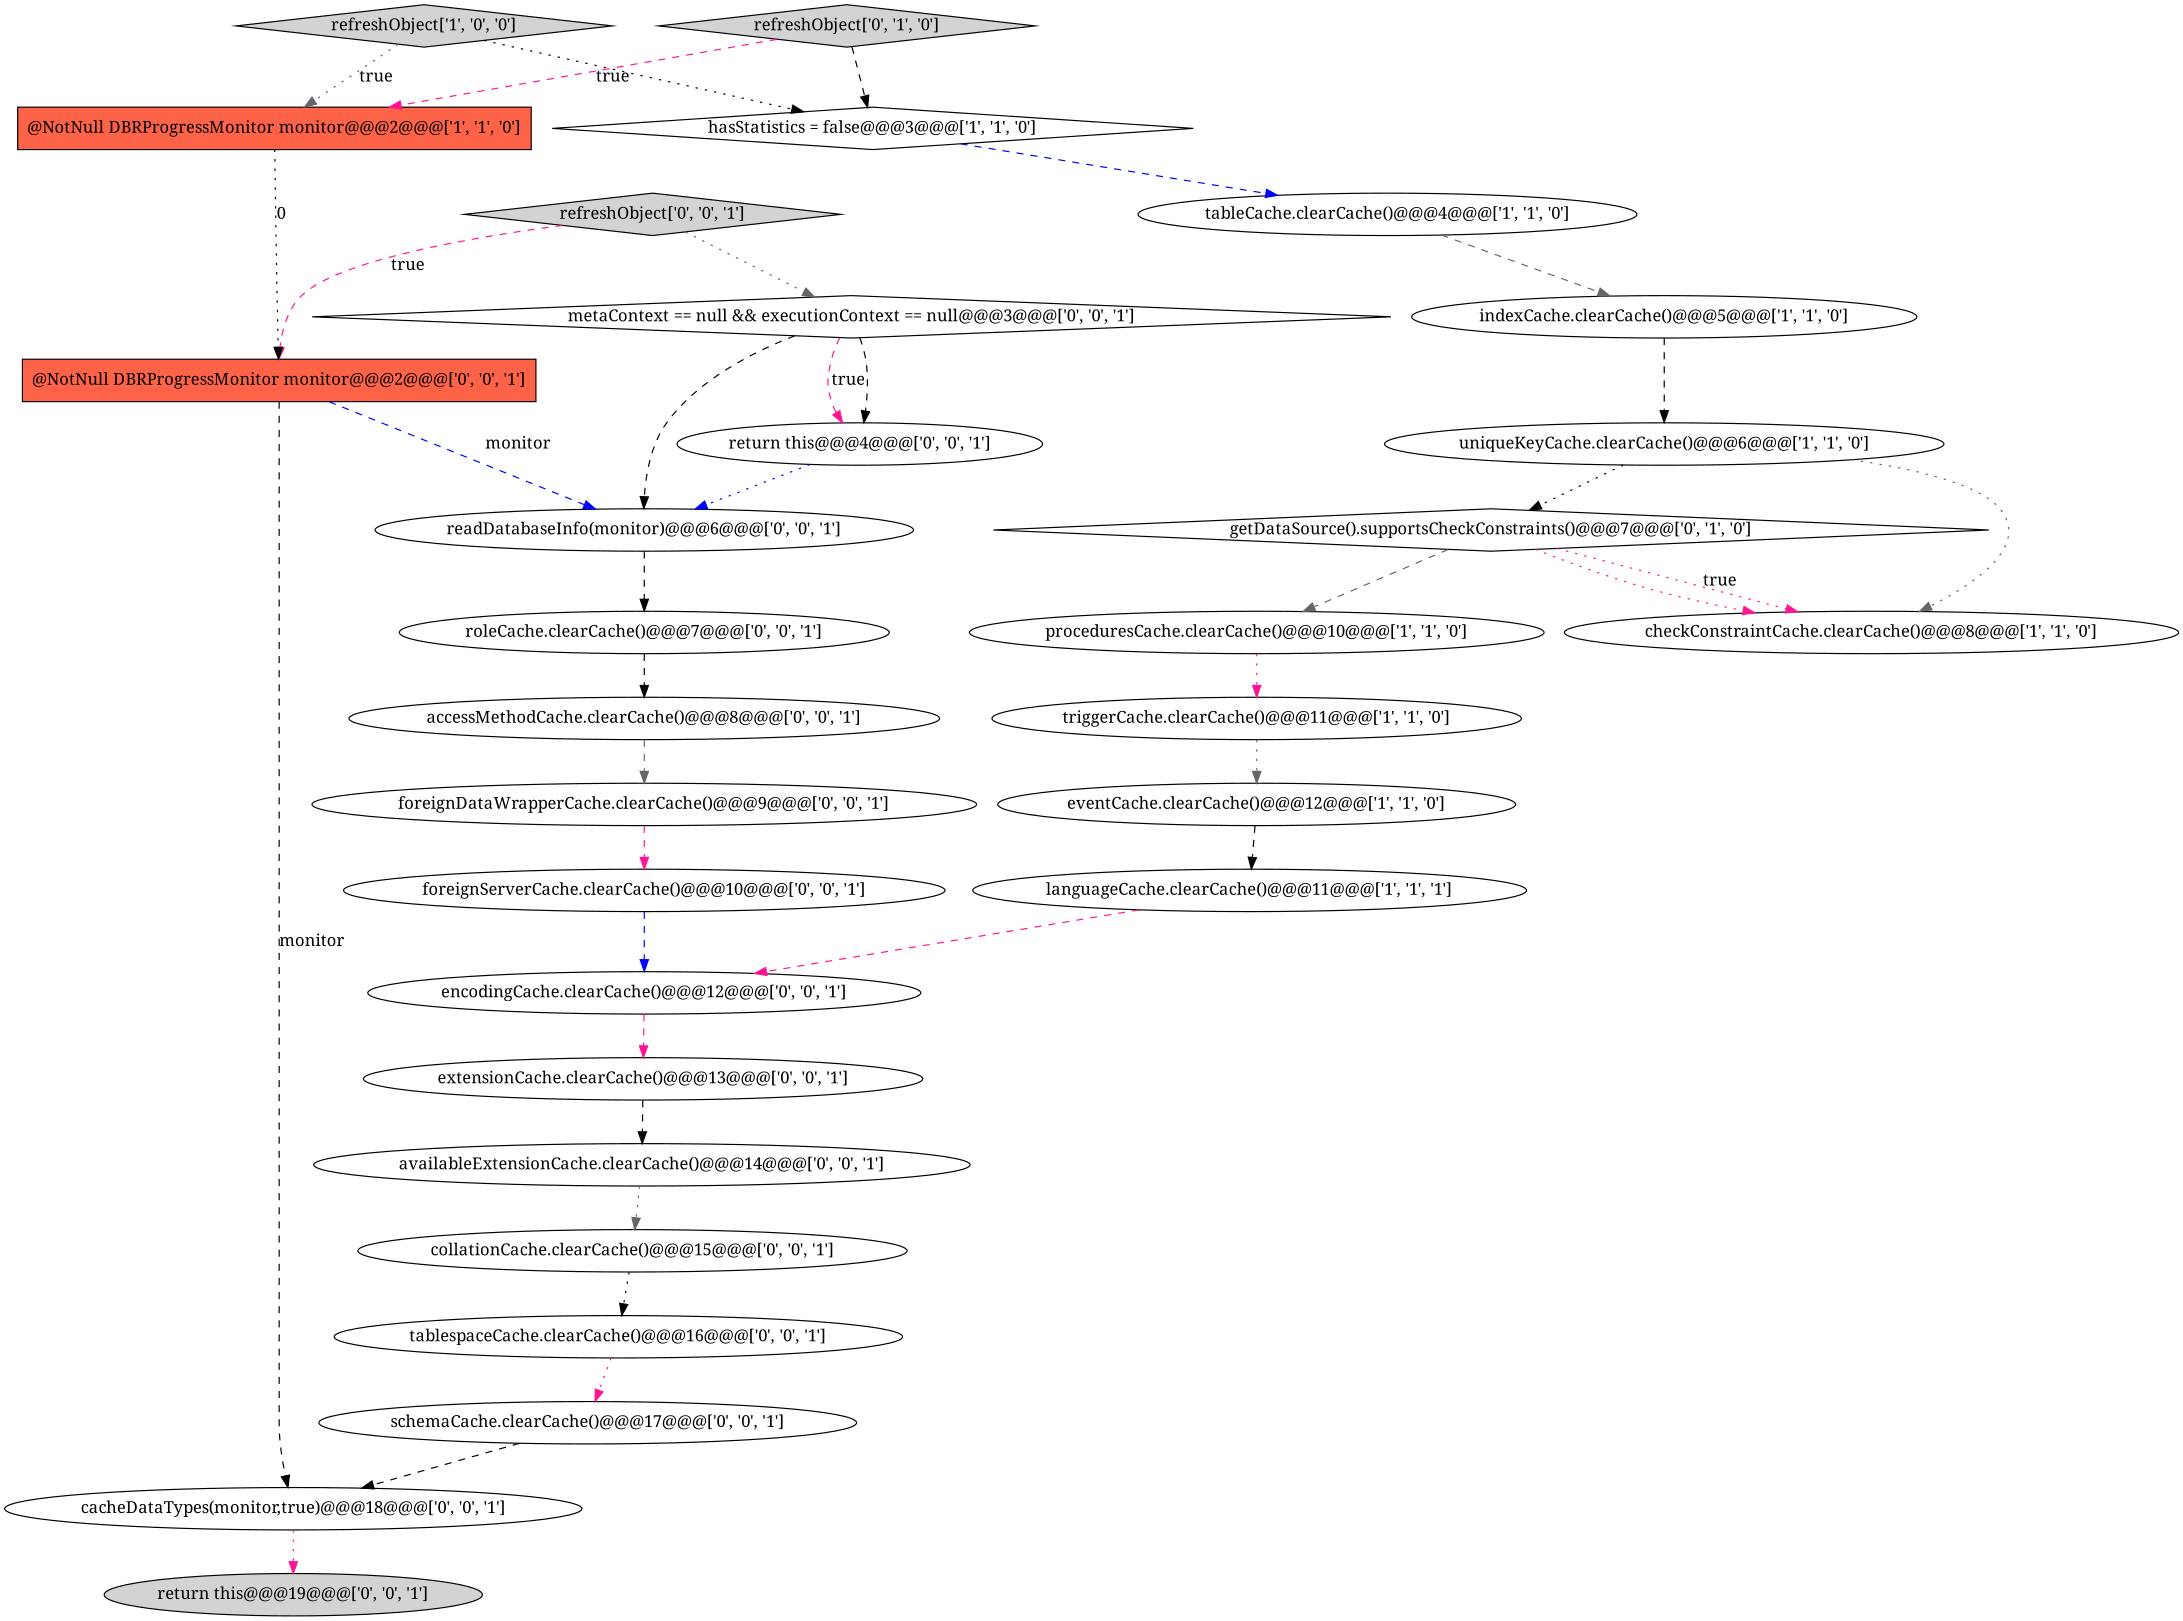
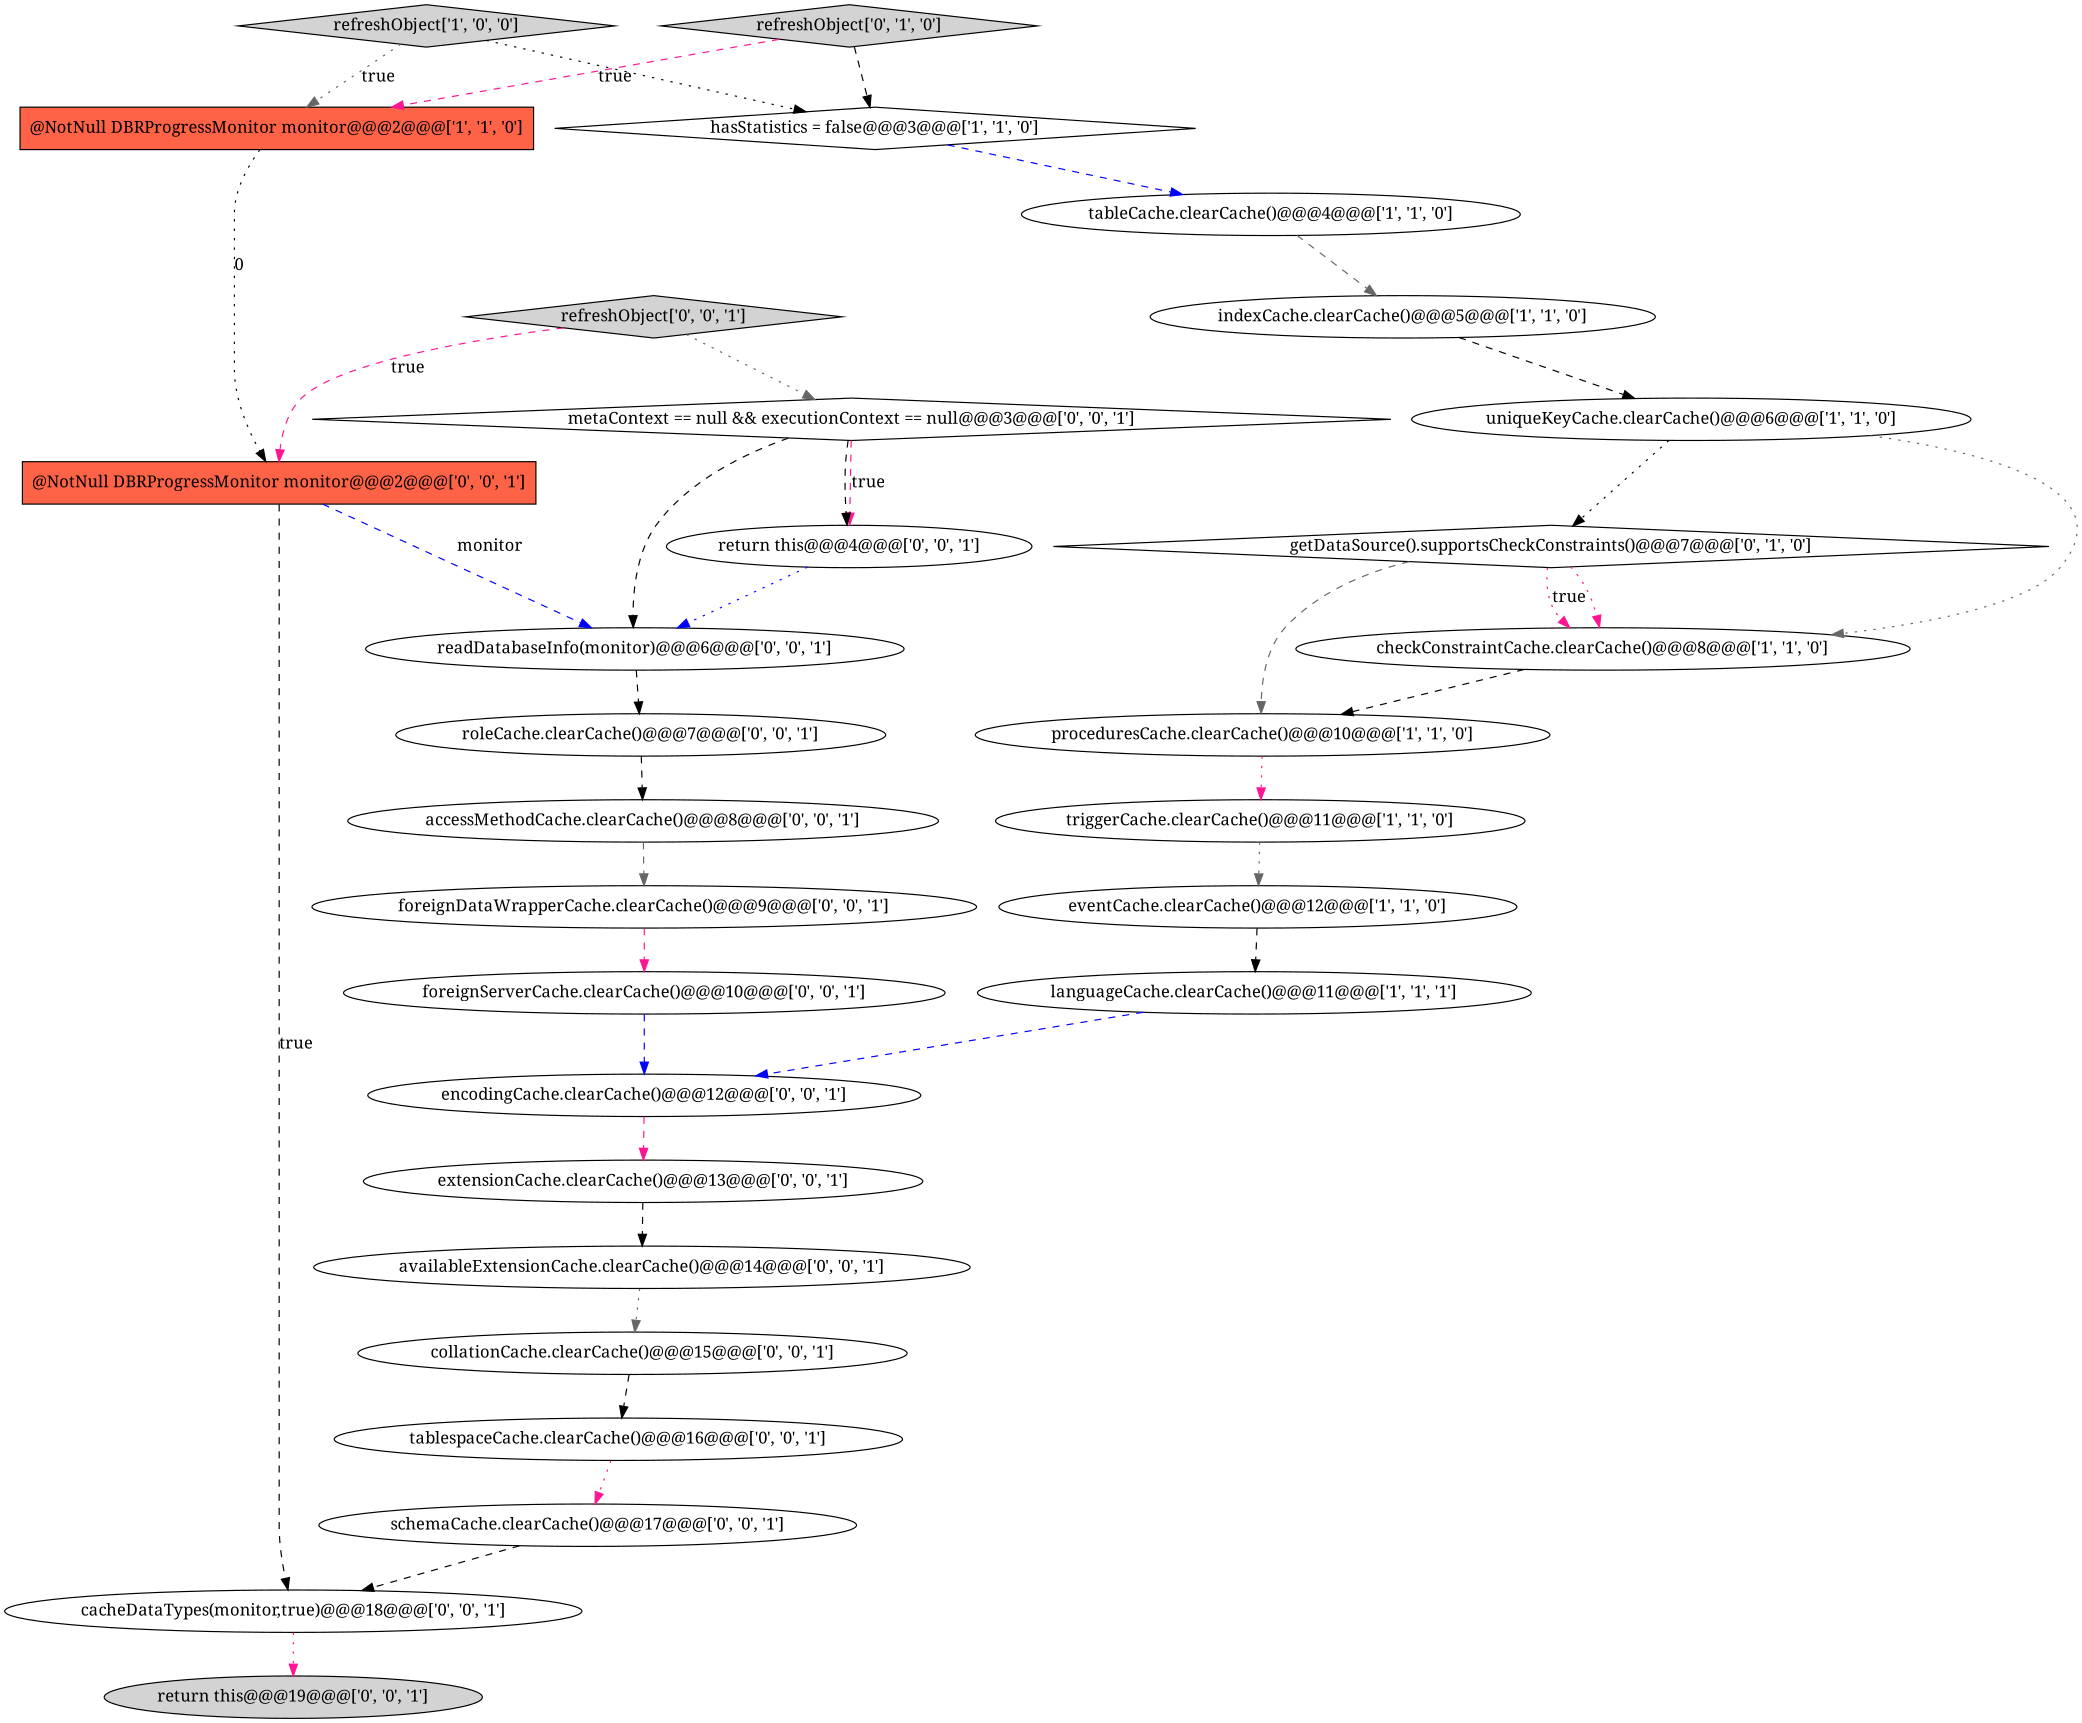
edge "checkConstraintCache.clearCache()@@@8@@@['1', '1', '0']" -> "proceduresCache.clearCache()@@@10@@@['1', '1', '0']": added
edge "languageCache.clearCache()@@@11@@@['1', '1', '1']" -> "encodingCache.clearCache()@@@12@@@['0', '0', '1']": color deeppink -> blue
edge "@NotNull DBRProgressMonitor monitor@@@2@@@['0', '0', '1']" -> "cacheDataTypes(monitor,true)@@@18@@@['0', '0', '1']": label "monitor" -> "true"
edge "collationCache.clearCache()@@@15@@@['0', '0', '1']" -> "tablespaceCache.clearCache()@@@16@@@['0', '0', '1']": style dotted -> dashed
